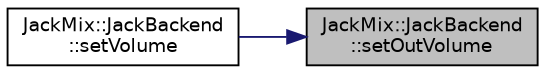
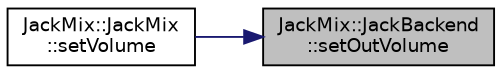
node "JackMix::JackBackend ::setVolume": label "JackMix::JackBackend ::setVolume" -> "JackMix::JackMix ::setVolume"
